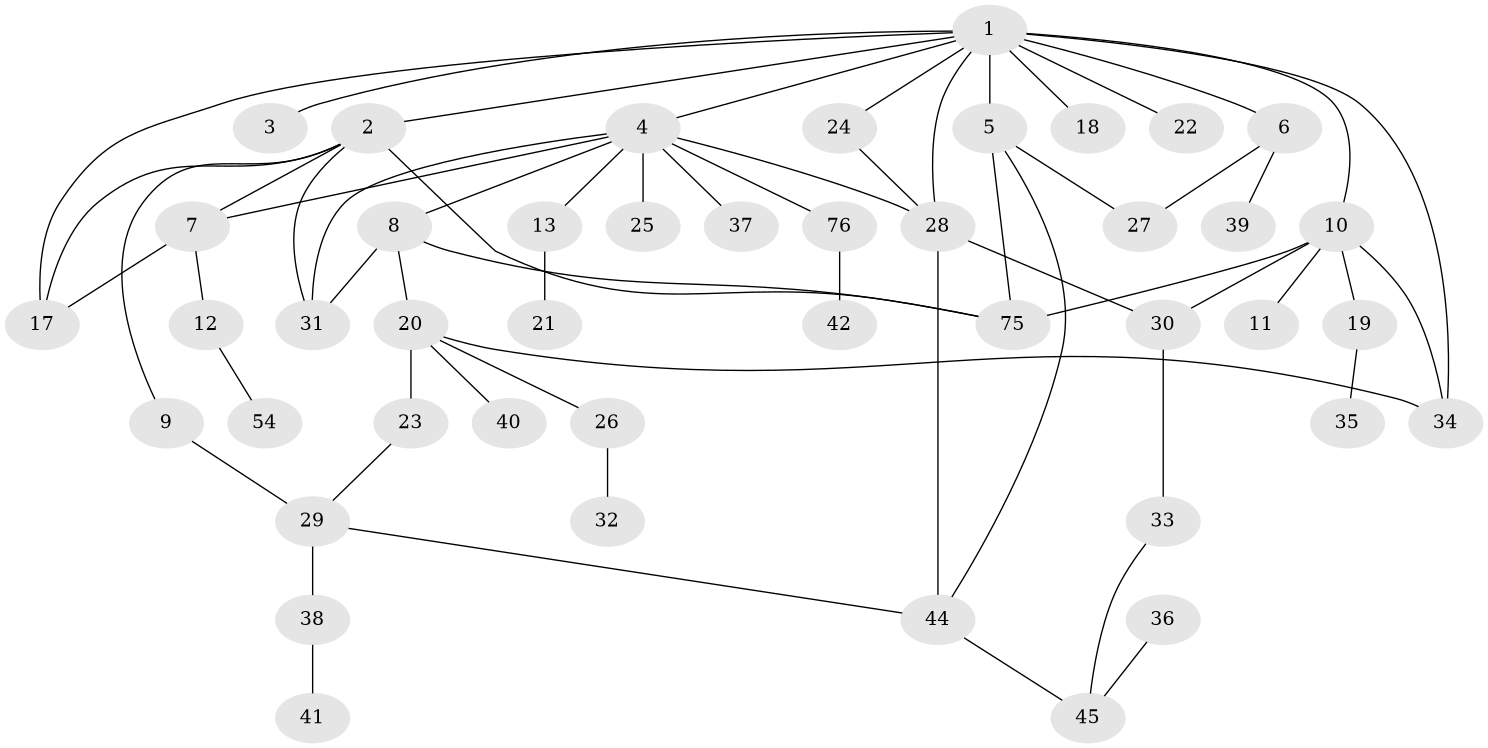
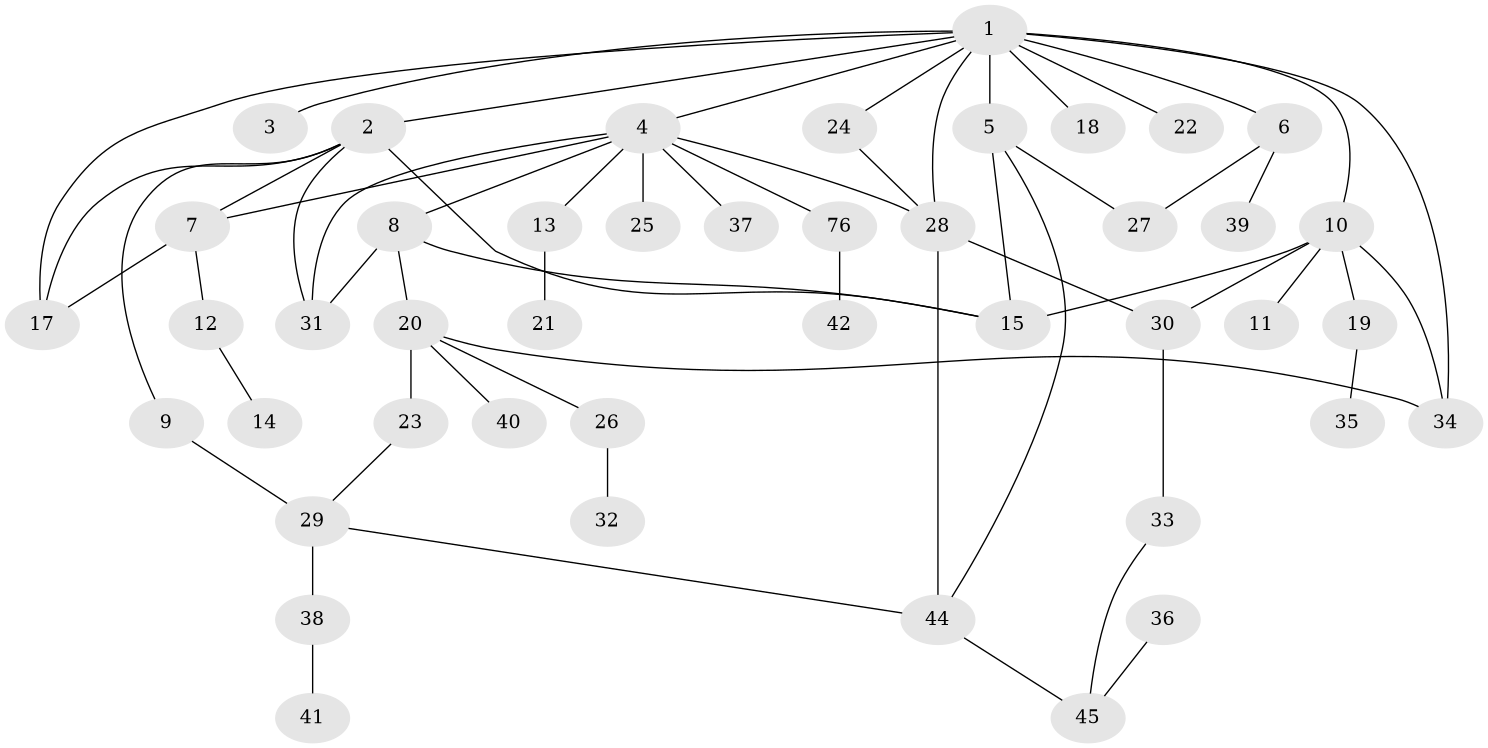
node "75": label "75" -> "15"
node "54": label "54" -> "14"
